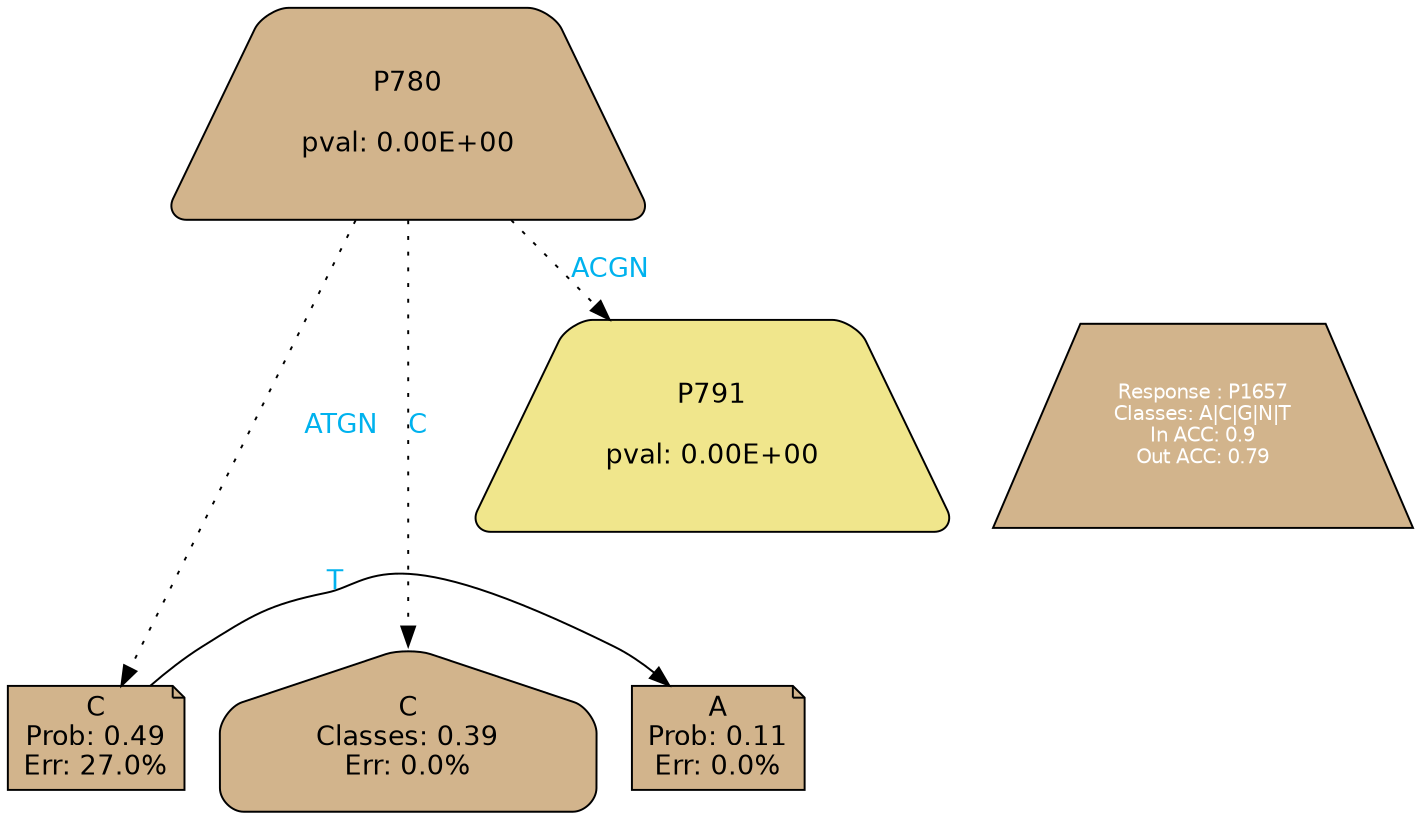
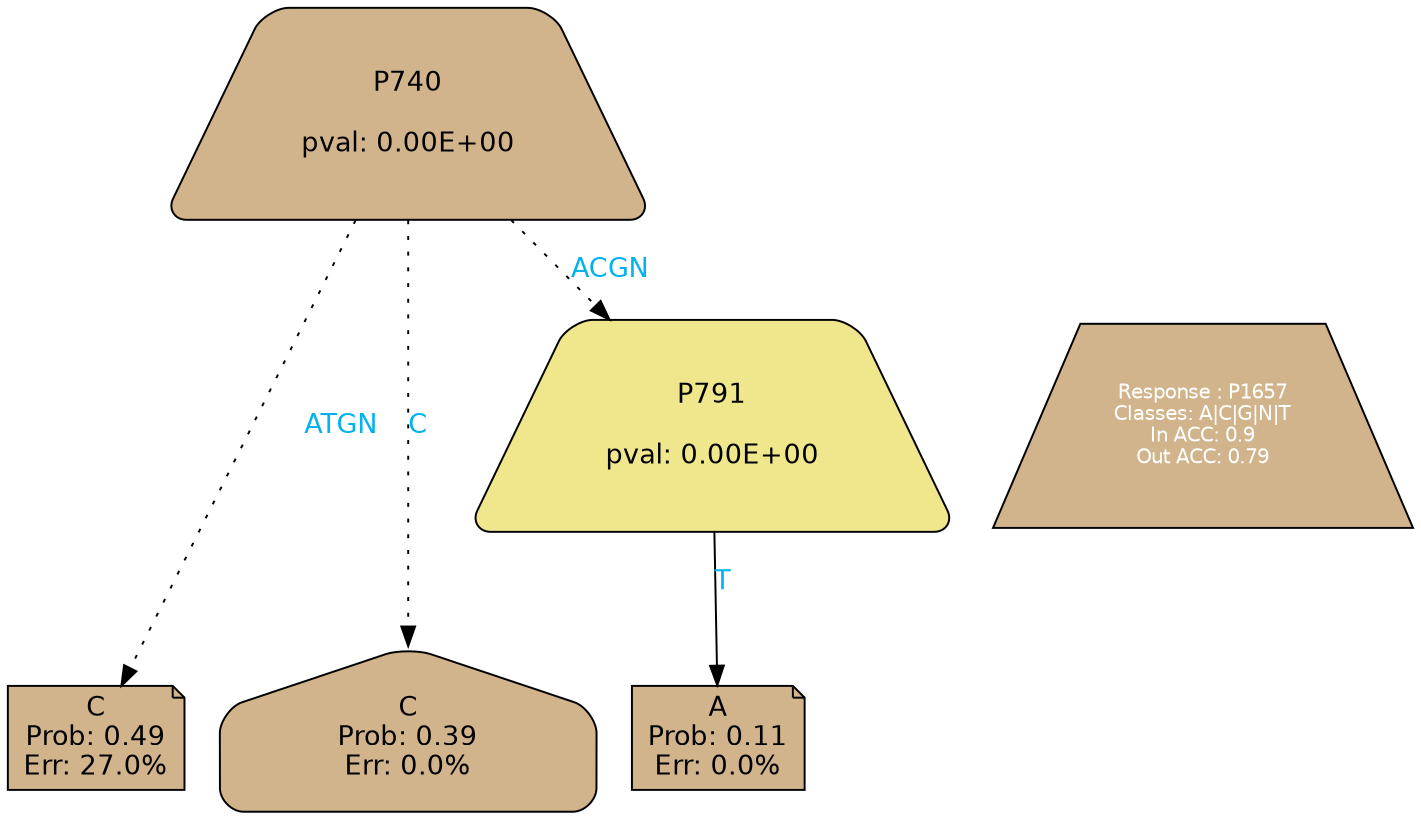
node "P780 pval: 0.00E+00": label "P780 pval: 0.00E+00" -> "P740 pval: 0.00E+00"
edge "C Prob: 0.49 Err: 27.0%" -> "A Prob: 0.11 Err: 0.0%": now "P791 pval: 0.00E+00" -> "A Prob: 0.11 Err: 0.0%"
node "C Classes: 0.39 Err: 0.0%": label "C Classes: 0.39 Err: 0.0%" -> "C Prob: 0.39 Err: 0.0%"
